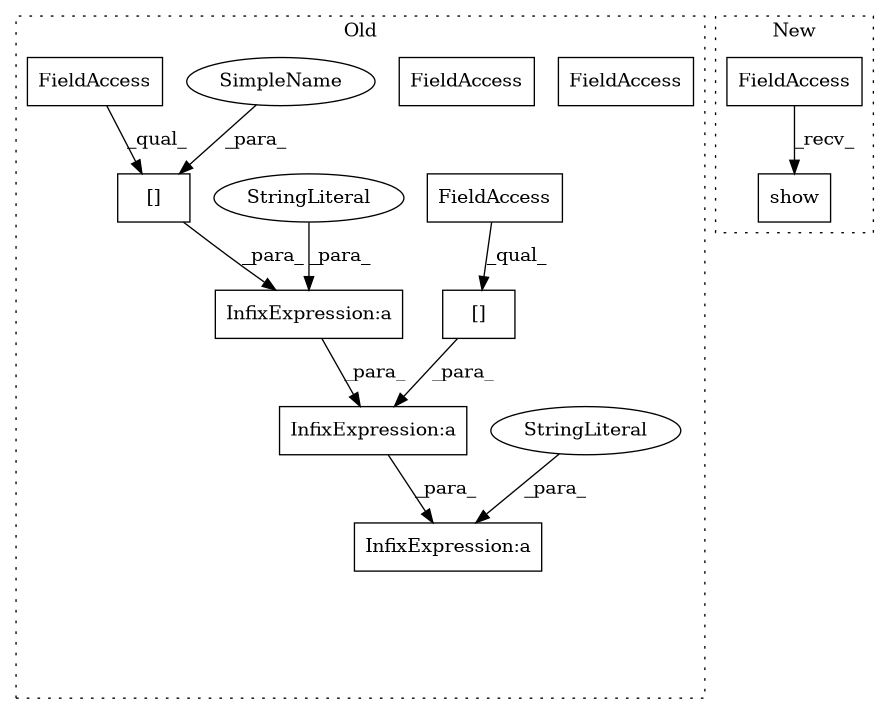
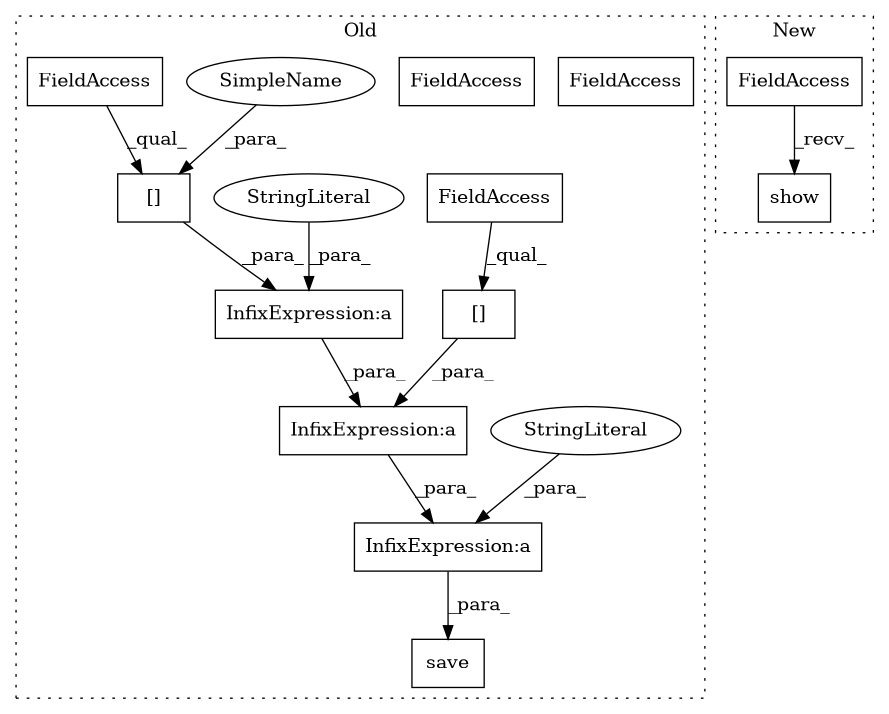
node "save": added
